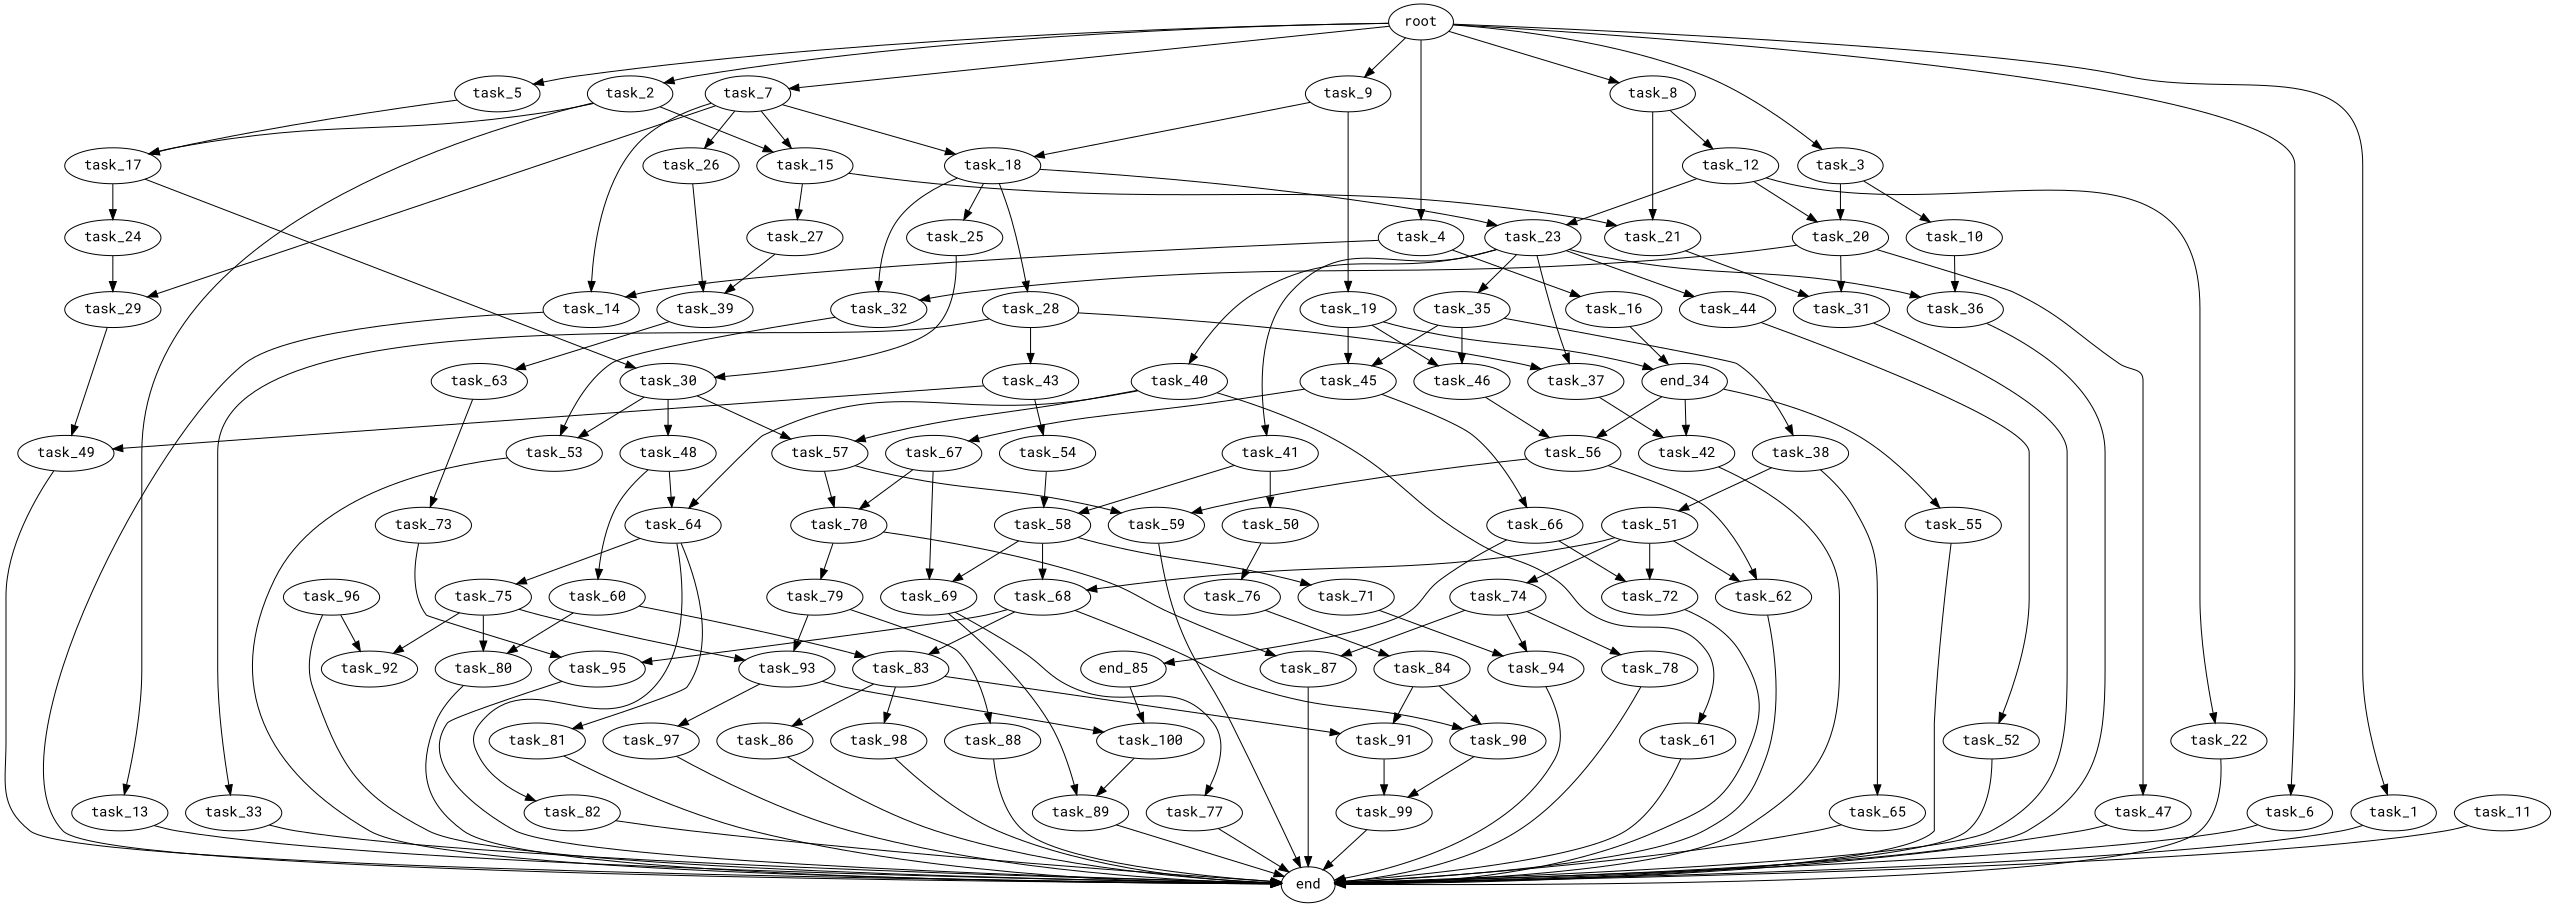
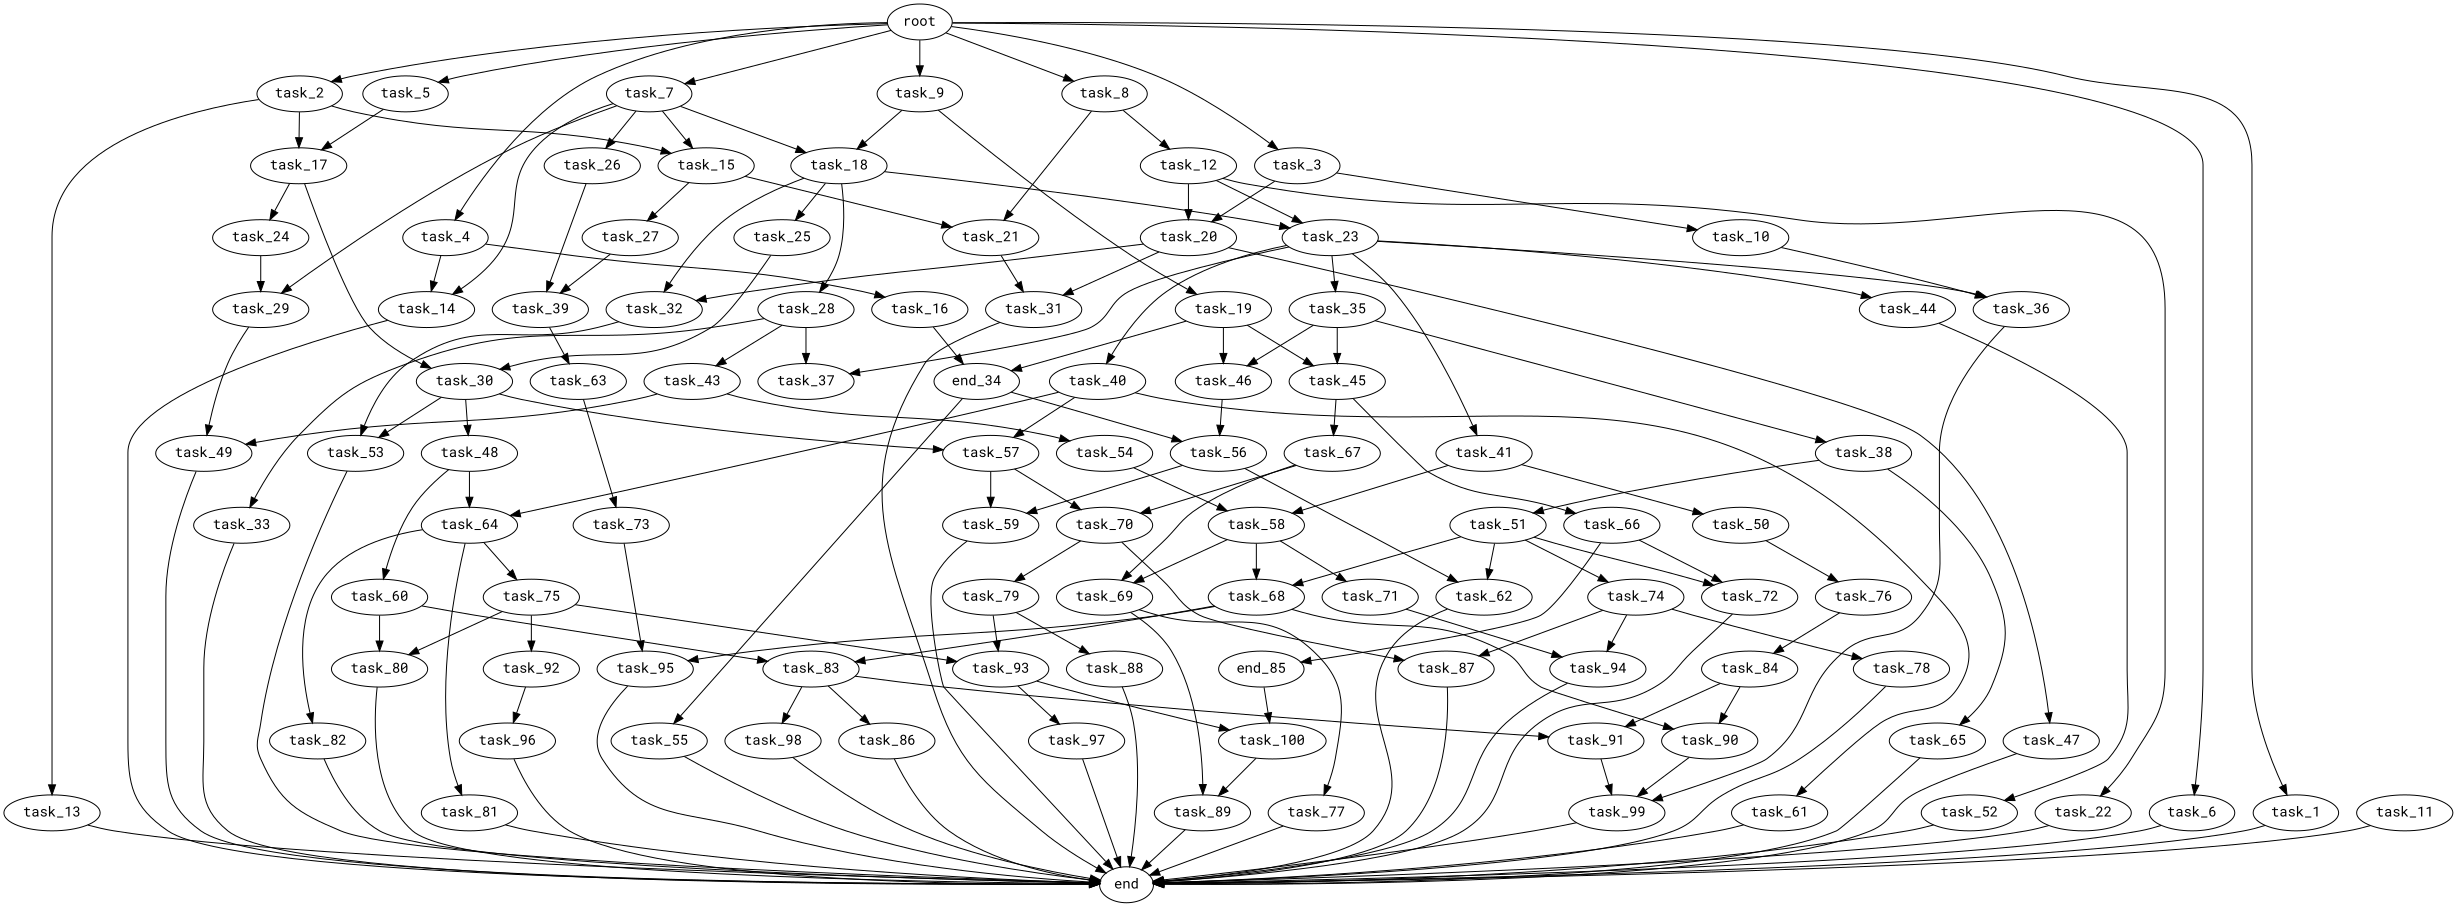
node "task_42": removed
edge "task_96" -> "task_92": reversed
edge "task_36" -> "end": now "task_36" -> "task_99"
